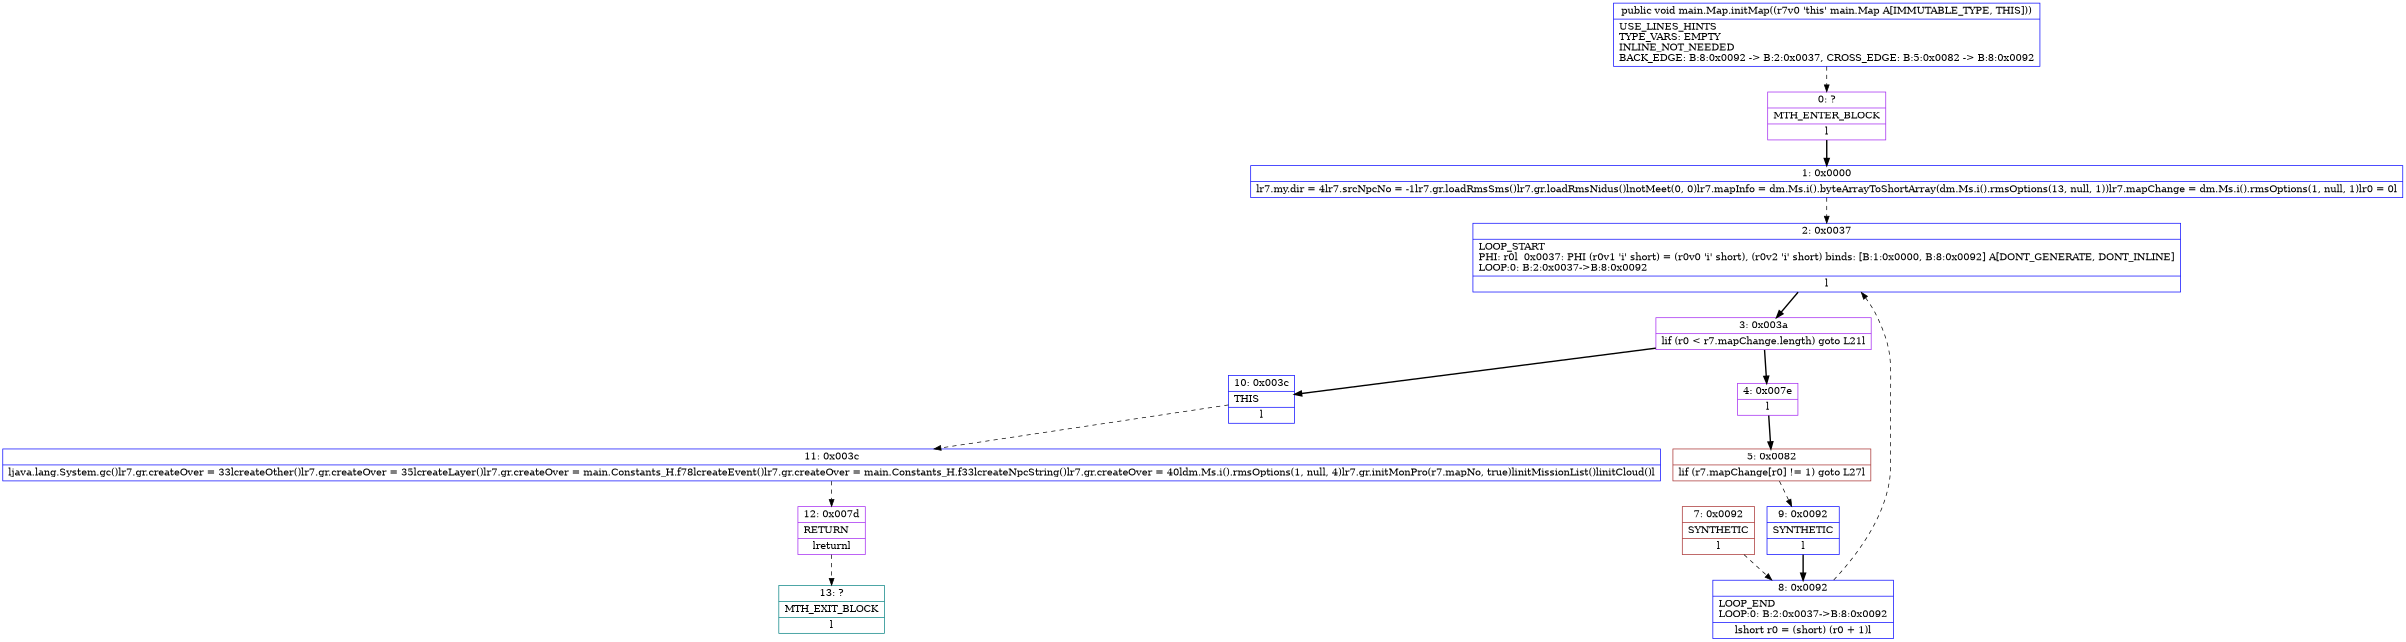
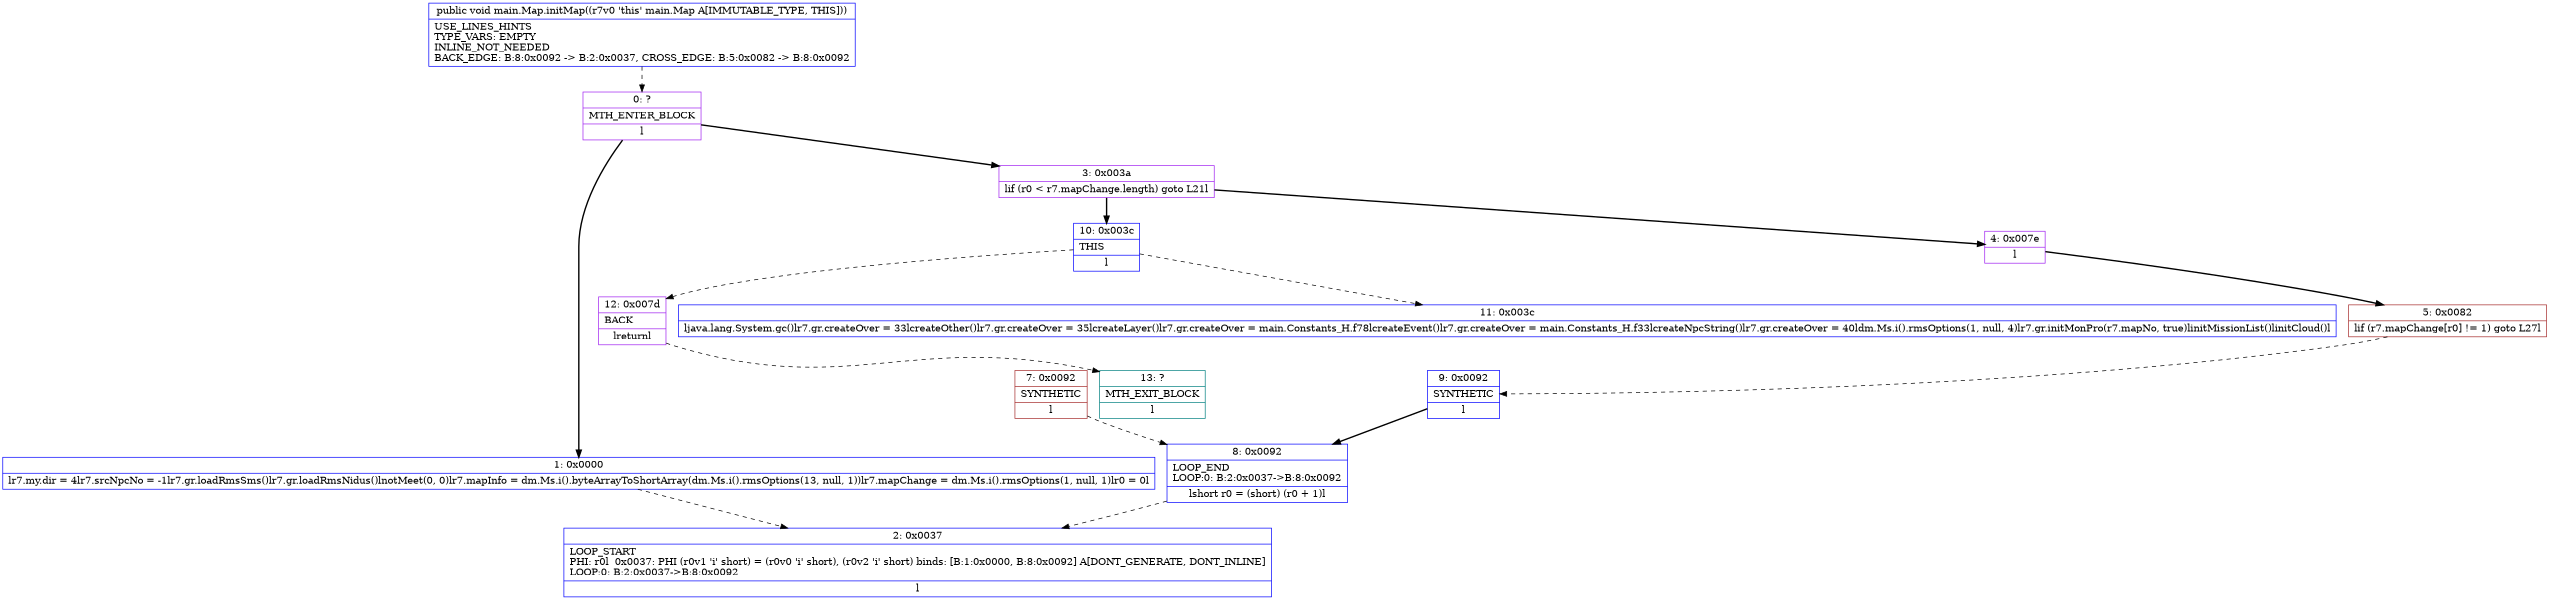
edge "2: 0x0037" -> "3: 0x003a": now "0: ?" -> "3: 0x003a"
edge "11: 0x003c" -> "12: 0x007d": now "10: 0x003c" -> "12: 0x007d"
node "12: 0x007d": text "RETURN" -> "BACK"
